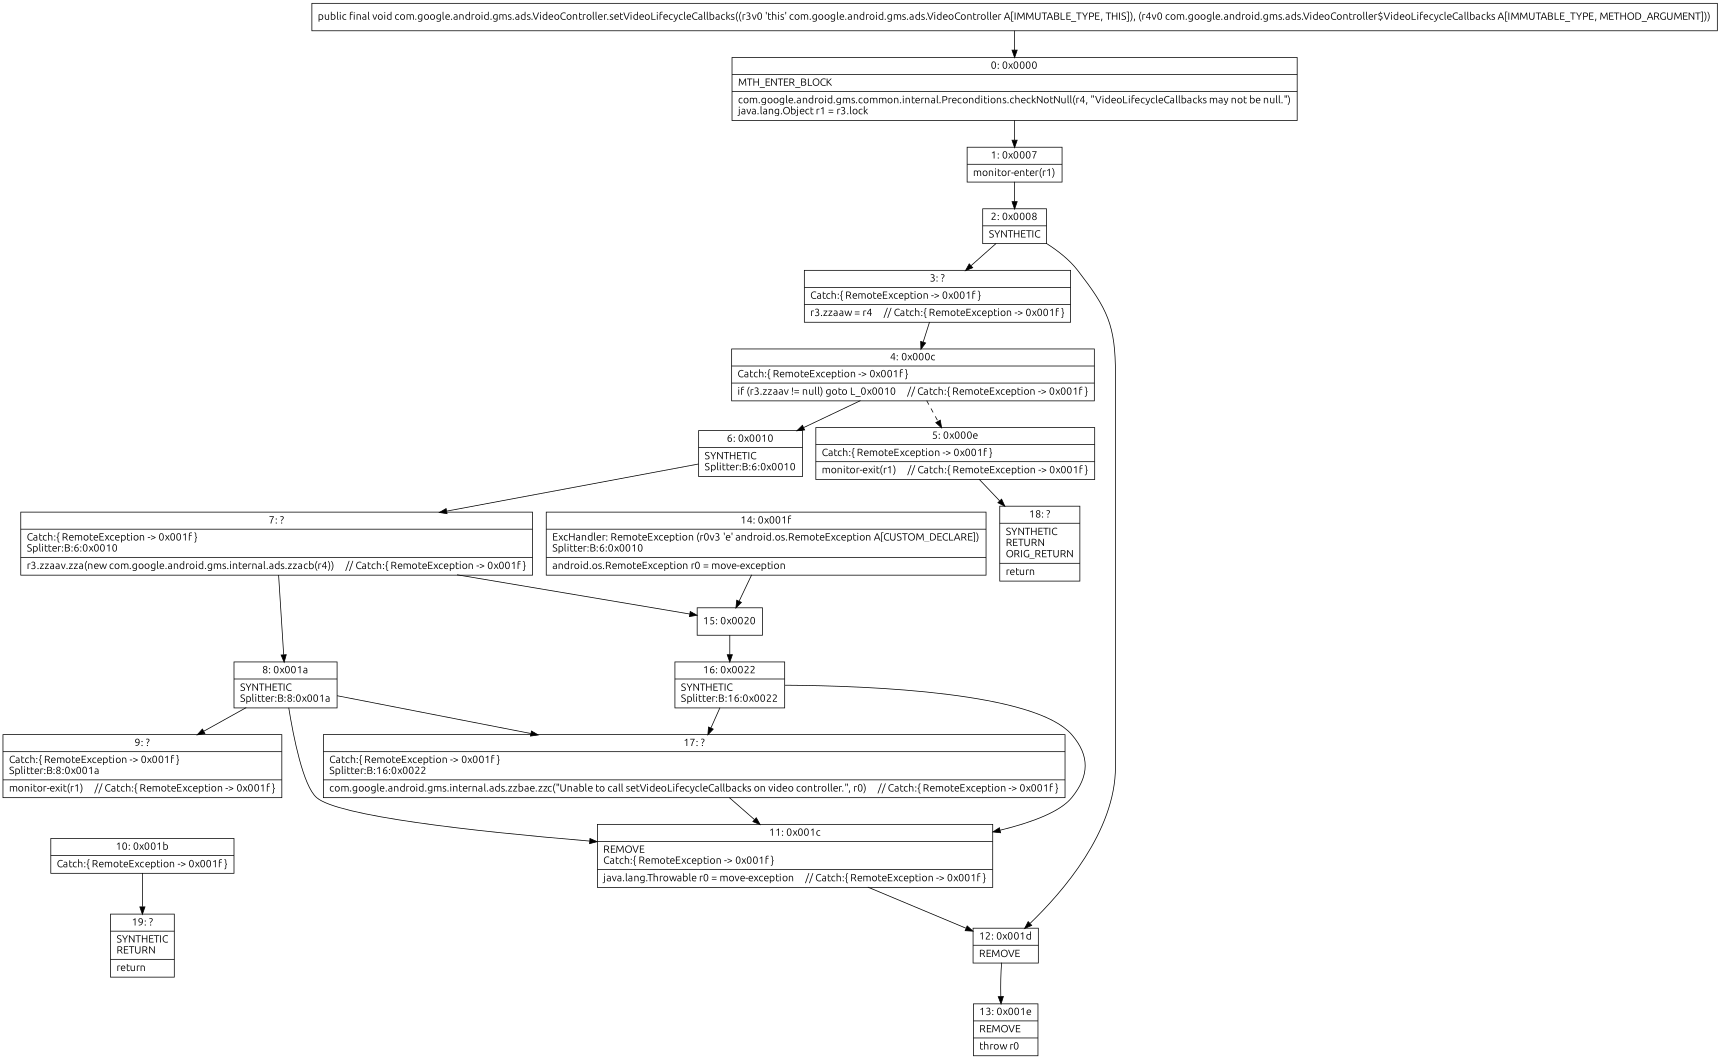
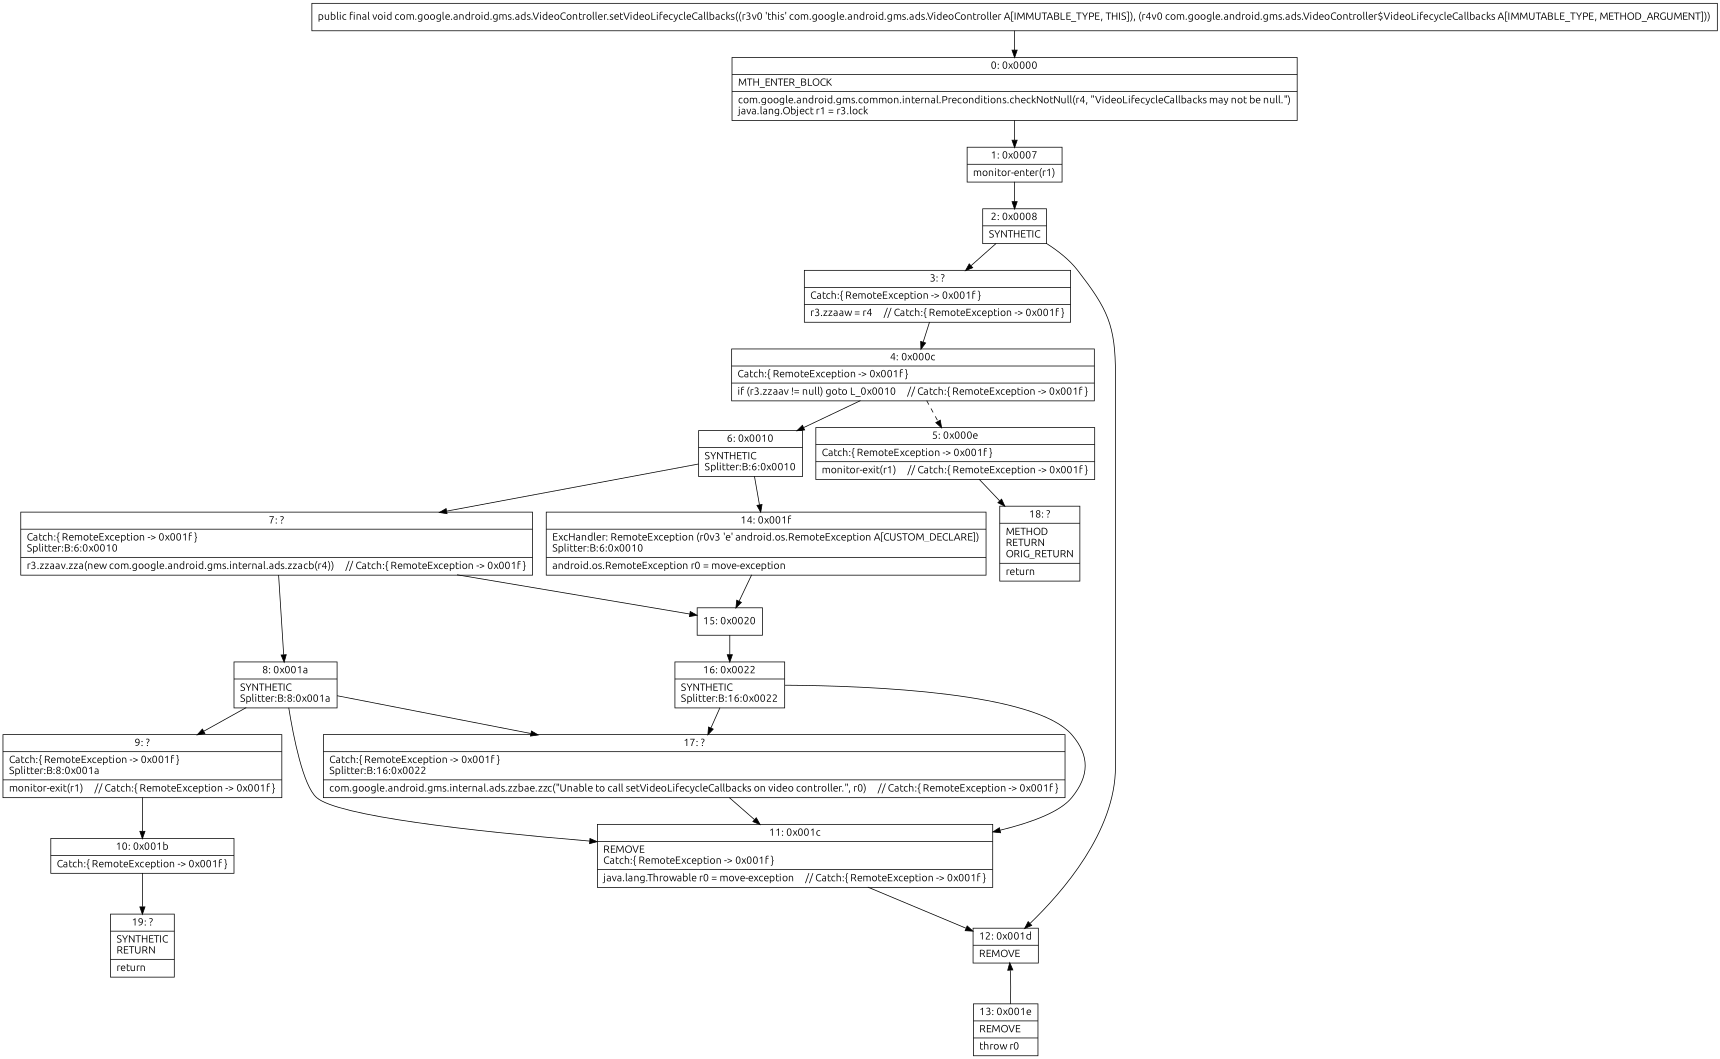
edge "6: 0x0010" -> "14: 0x001f": added
node "18: ?": text "SYNTHETIC" -> "METHOD"
edge "9: ?" -> "10: 0x001b": added
edge "12: 0x001d" -> "13: 0x001e": reversed
